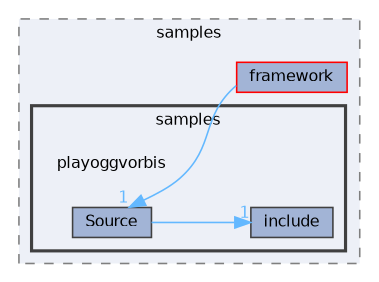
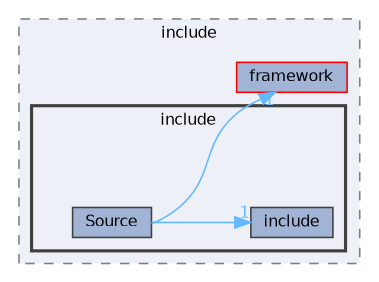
cluster "samples": label "samples" -> "include"
edge "framework" -> "Source": reversed
node "playoggvorbis": removed
